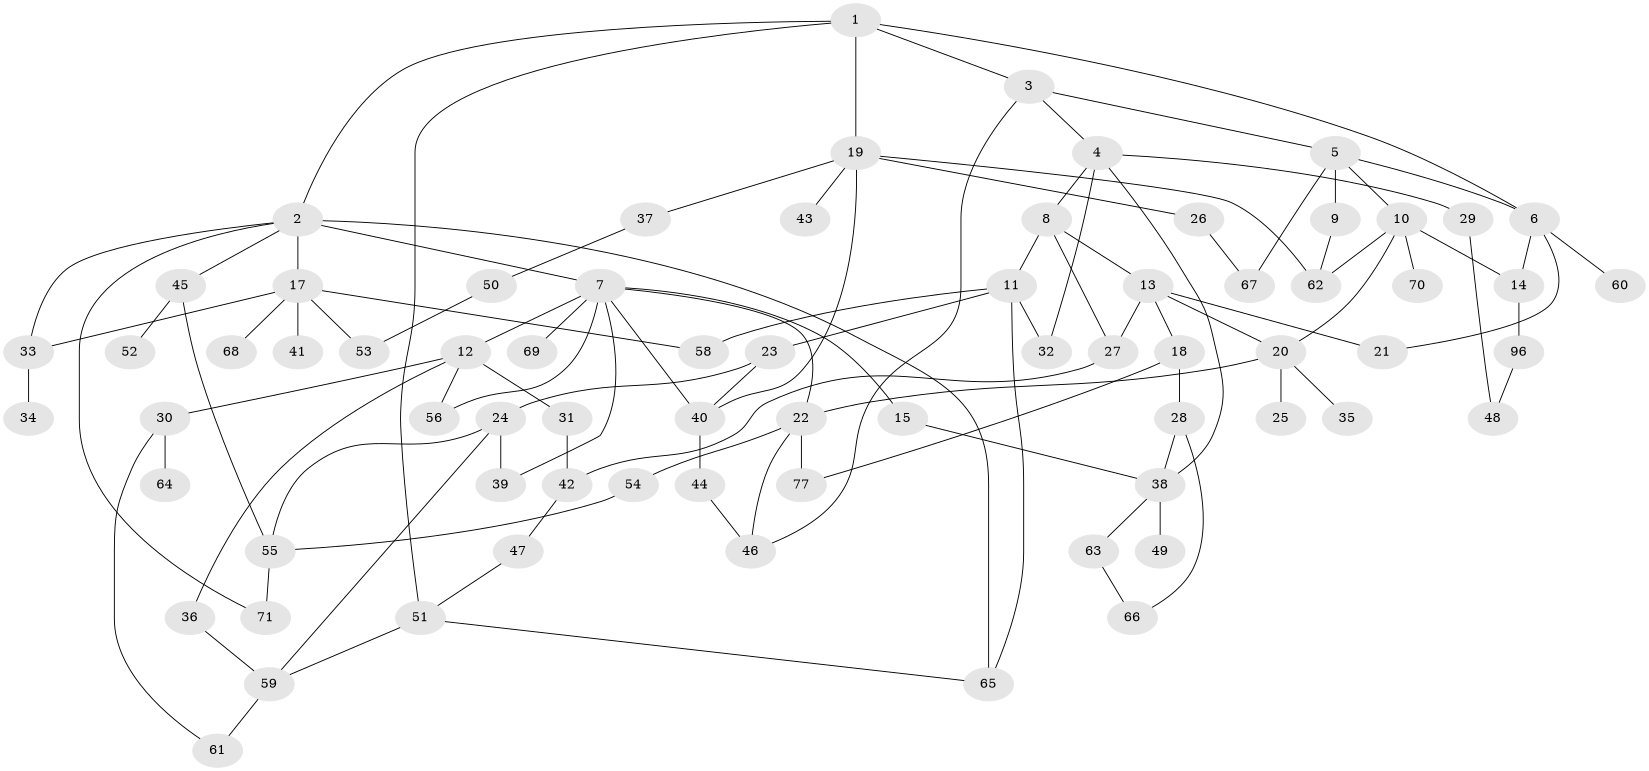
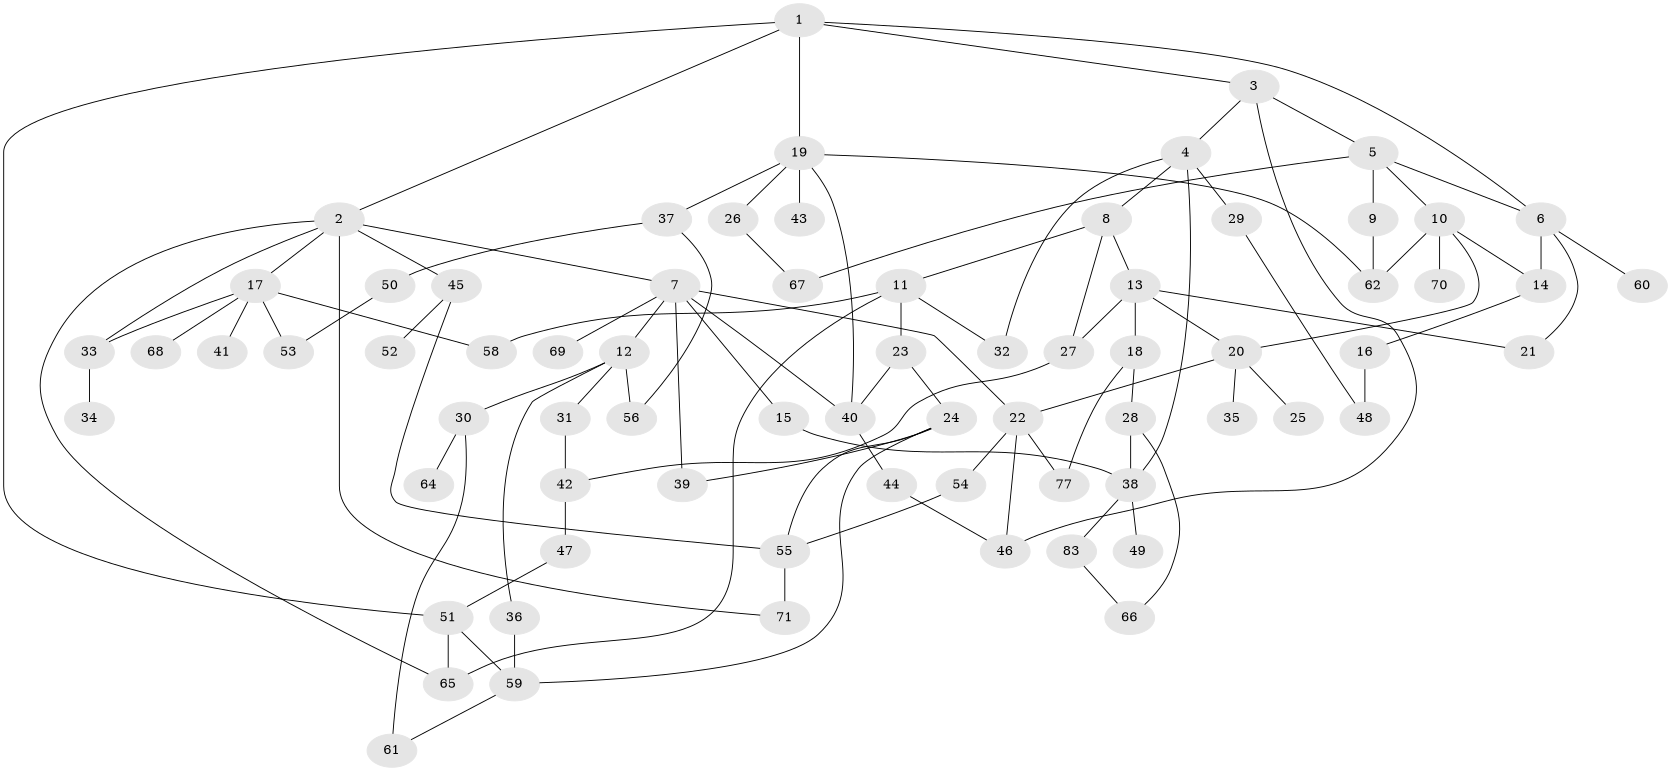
node "96": label "96" -> "16"
edge "7" -- "56": now "37" -- "56"
node "63": label "63" -> "83"
